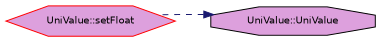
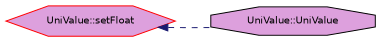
edge "UniValue::setFloat" -> "UniValue::UniValue": reversed
